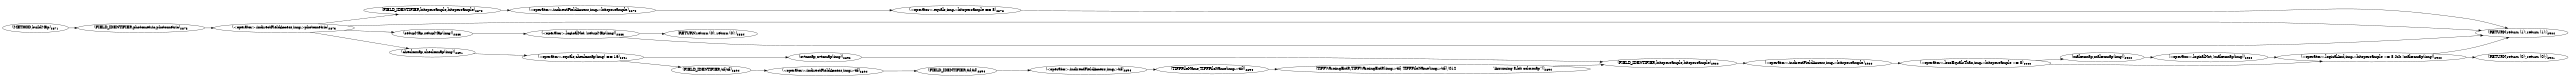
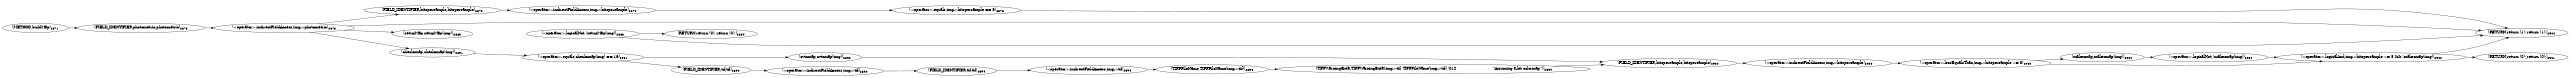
edge "(setupMap,setupMap(img))" -> "(<operator>.logicalNot,!setupMap(img))": removed
